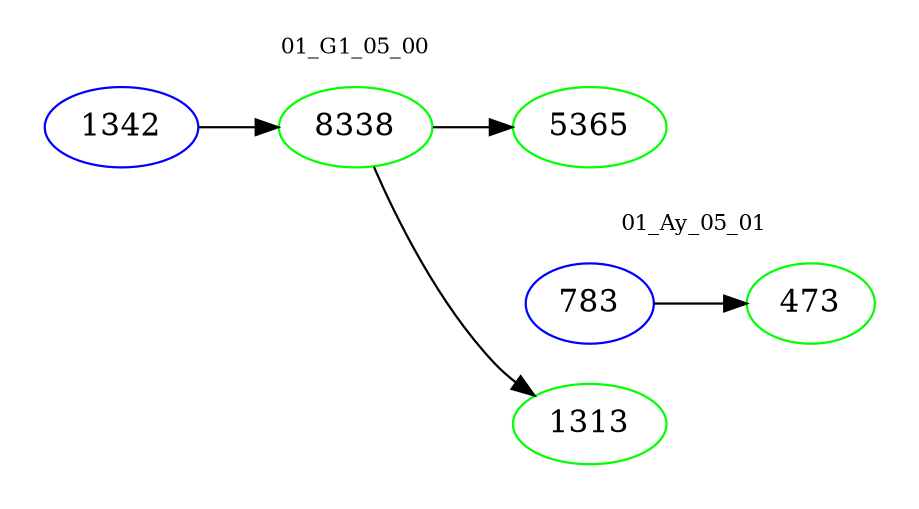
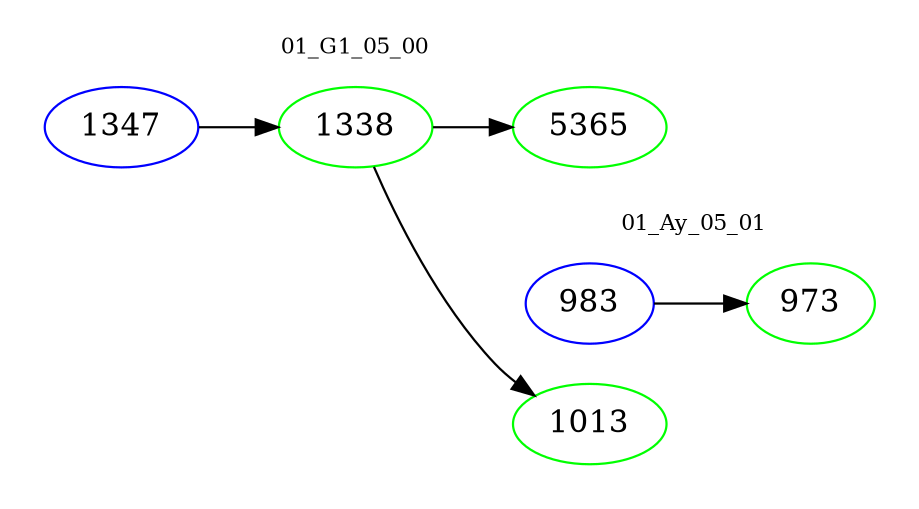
node "1342": label "1342" -> "1347"
node "8338": label "8338" -> "1338"
node "783": label "783" -> "983"
node "473": label "473" -> "973"
node "1313": label "1313" -> "1013"
